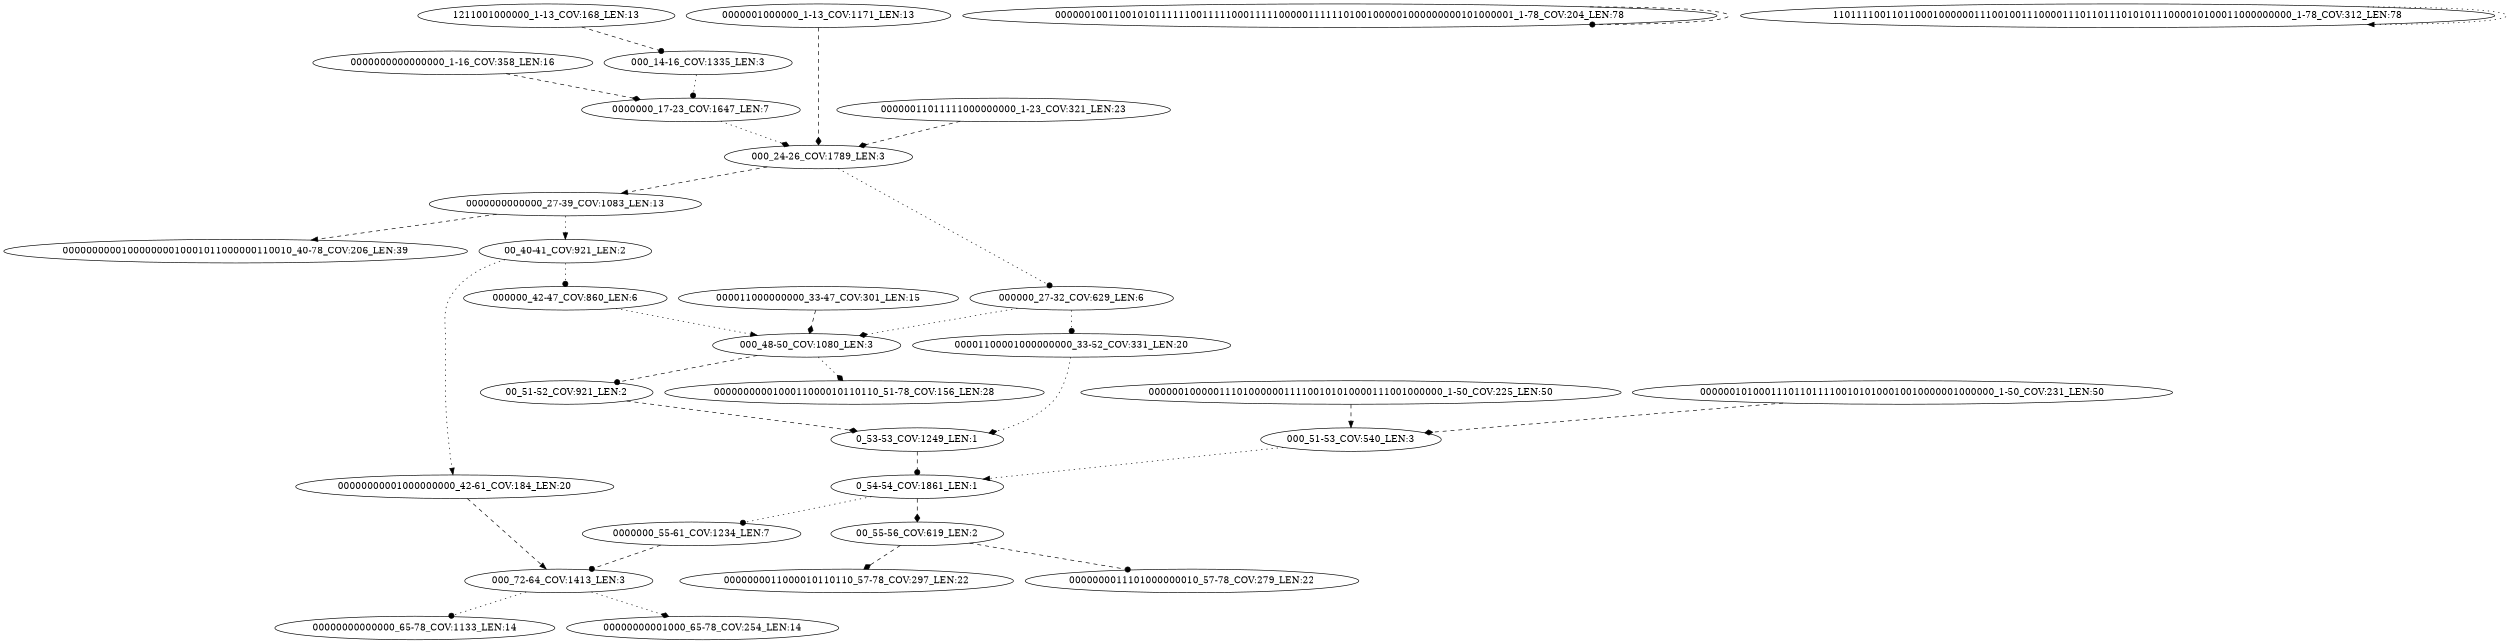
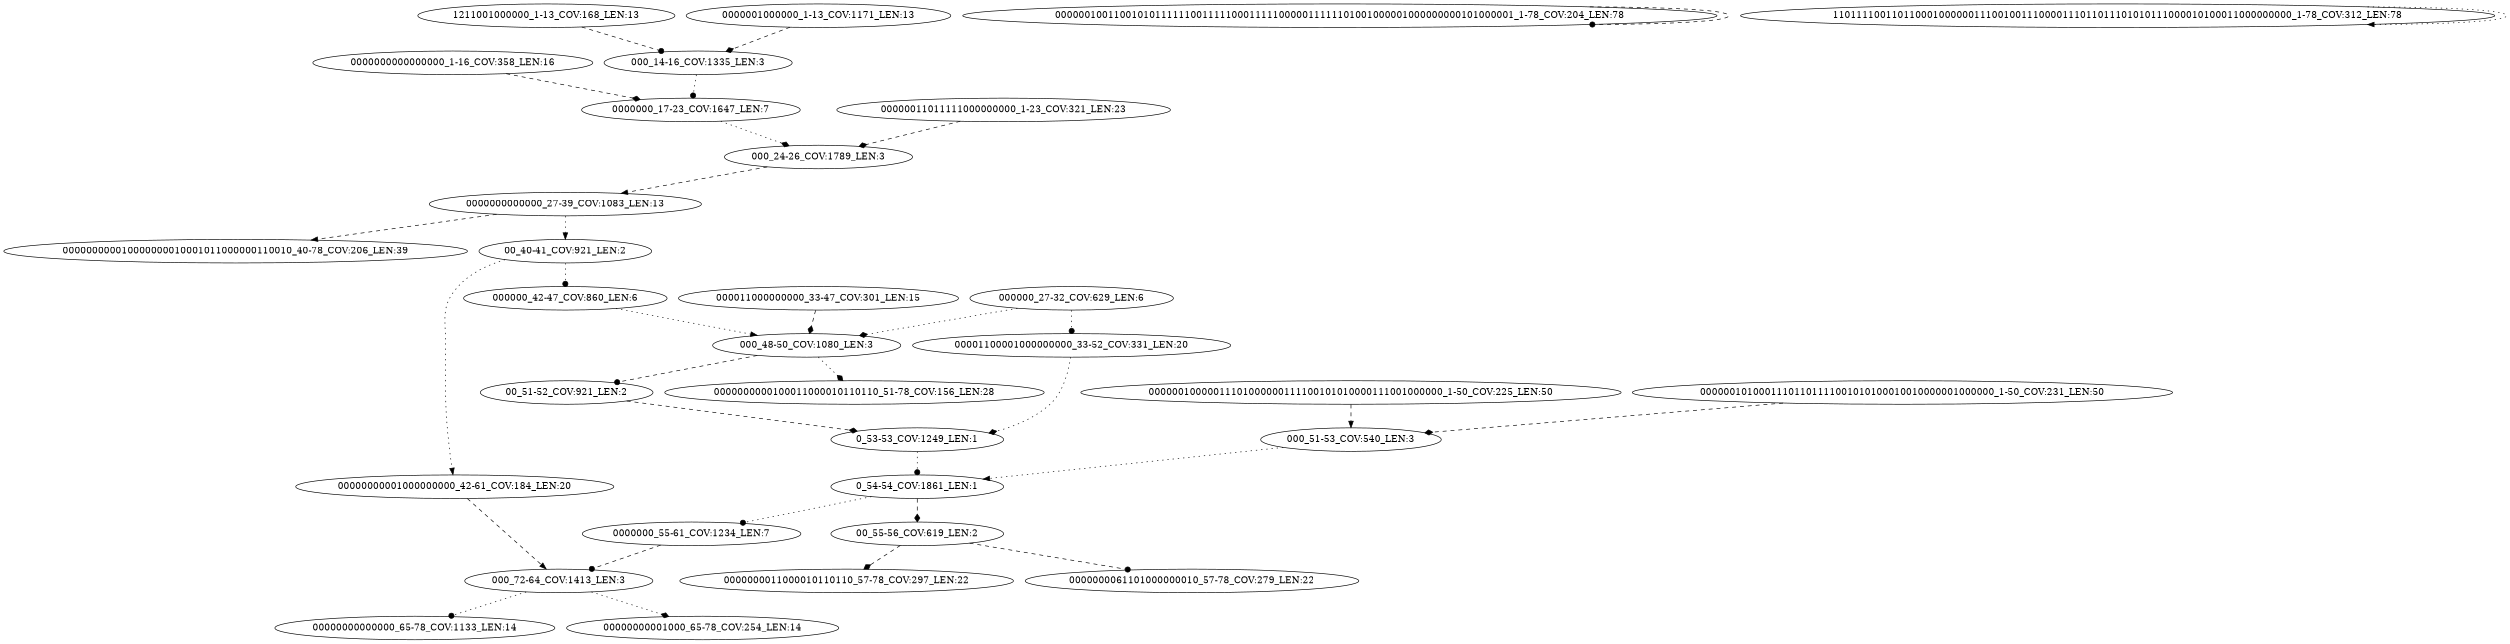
edge "0000001000000_1-13_COV:1171_LEN:13" -> "000_24-26_COV:1789_LEN:3": now "0000001000000_1-13_COV:1171_LEN:13" -> "000_14-16_COV:1335_LEN:3"
edge "000_24-26_COV:1789_LEN:3" -> "000000_27-32_COV:629_LEN:6": removed
edge "0_53-53_COV:1249_LEN:1" -> "0_54-54_COV:1861_LEN:1": style dashed -> dotted
node "0000000011101000000010_57-78_COV:279_LEN:22": label "0000000011101000000010_57-78_COV:279_LEN:22" -> "0000000061101000000010_57-78_COV:279_LEN:22"
